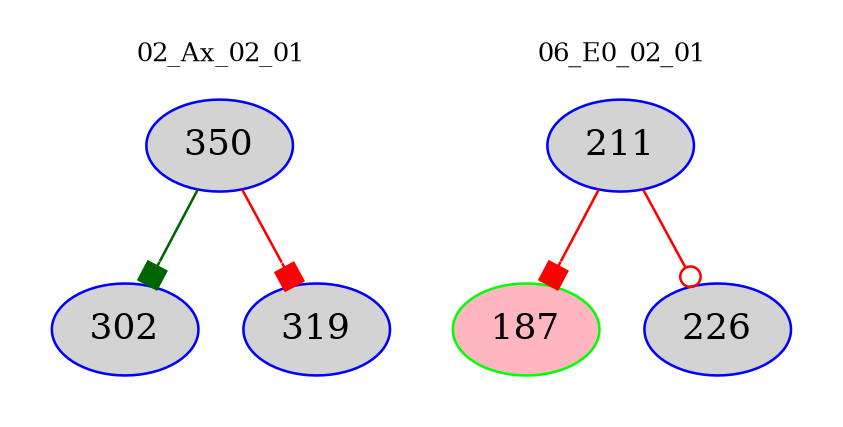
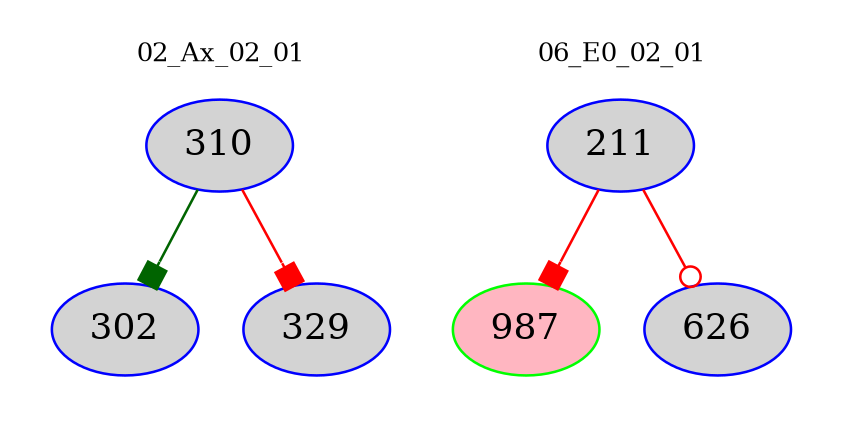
node "350": label "350" -> "310"
node "319": label "319" -> "329"
node "187": label "187" -> "987"
node "226": label "226" -> "626"
